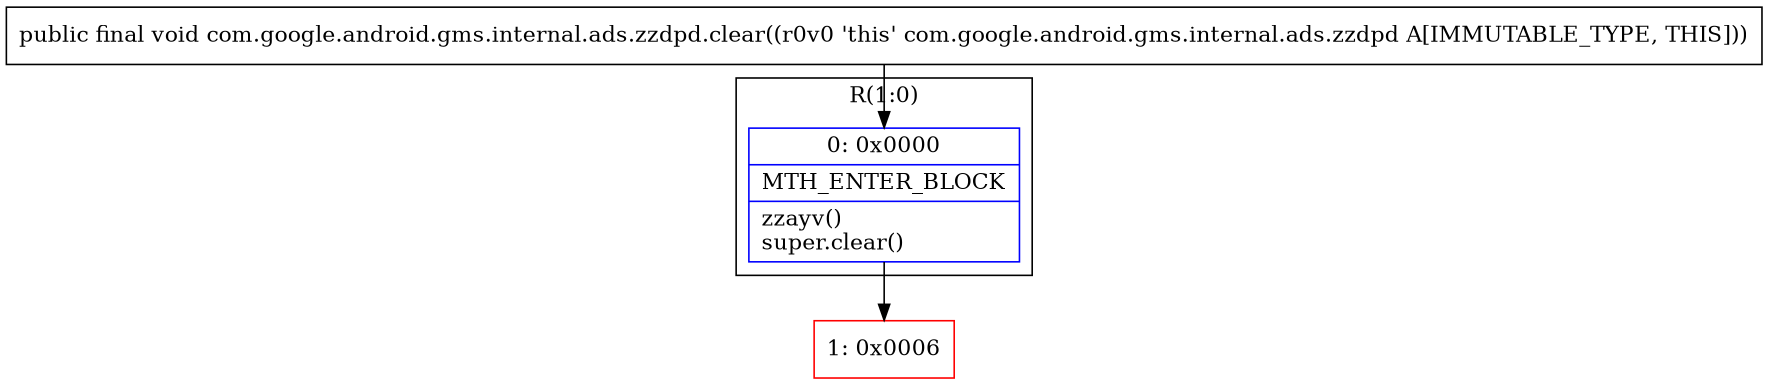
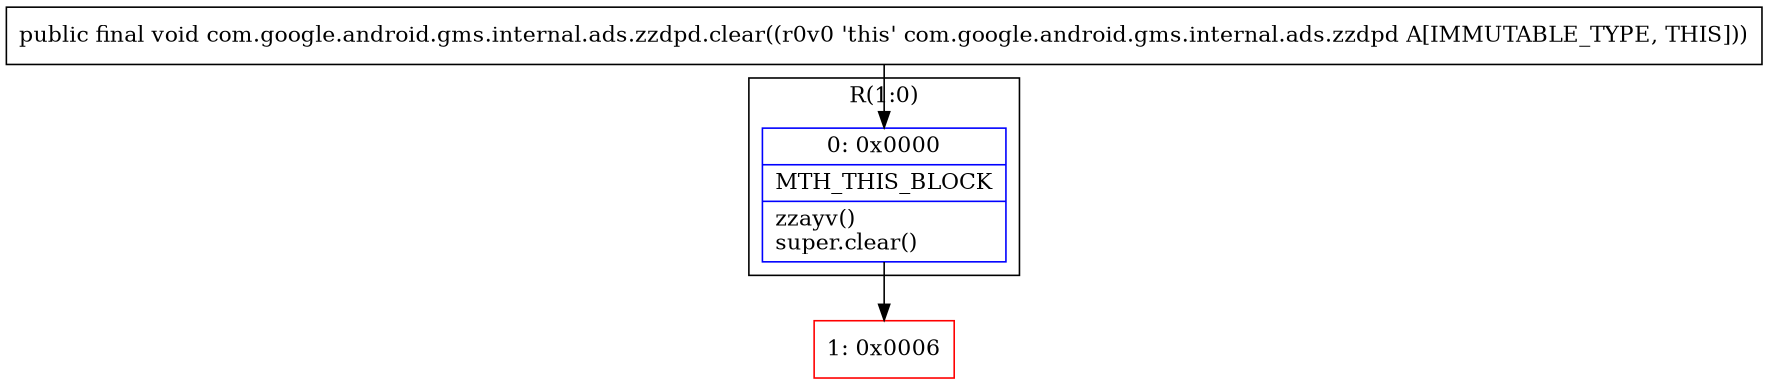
node "0: 0x0000": text "MTH_ENTER_BLOCK" -> "MTH_THIS_BLOCK"
